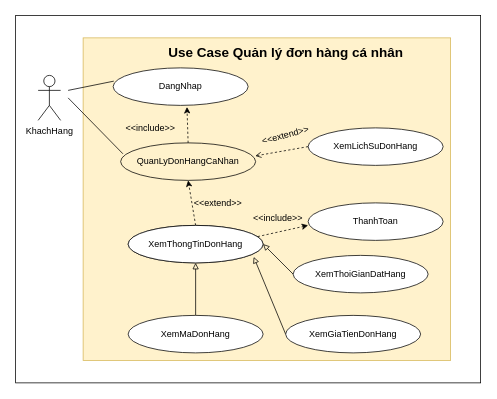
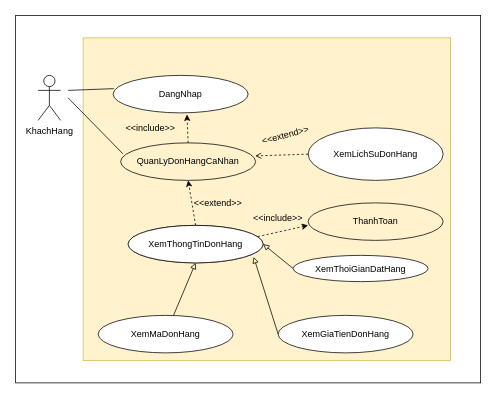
node "Use Case Quản lý đơn hàng cá nhân": removed
node "DangNhap": moved (180, 87) -> (180, 94)
node "XemLichSuDonHang": size 135x38 -> 135x53
node "ThanhToan": fillcolor #ffffff -> #fff2cc
node "XemThoiGianDatHang": size 135x38 -> 135x26
node "XemMaDonHang": moved (195, 334) -> (165, 334)
node "XemGiaTienDonHang": moved (353, 334) -> (345, 334)
